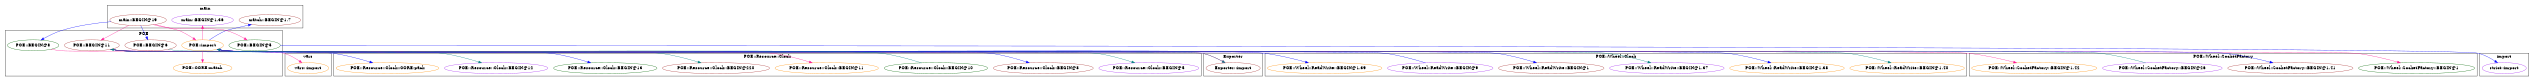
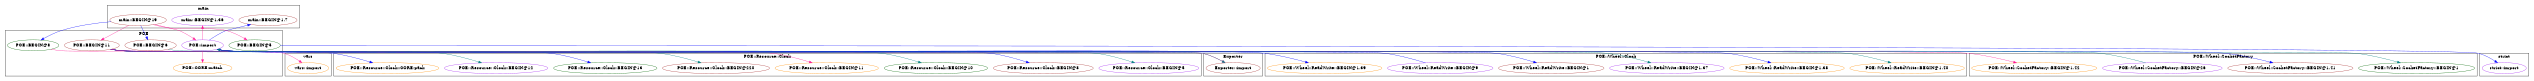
node "match::BEGIN@1.7": label "match::BEGIN@1.7" -> "main::BEGIN@1.7"
node "POE::import": color darkorange -> purple
edge "POE::Resource::Clock::BEGIN@10" -> "POE::BEGIN@11": reversed
edge "POE::import" -> "POE::Wheel::SocketFactory::BEGIN@1": color deeppink -> teal
cluster "import": label "import" -> "strict"
